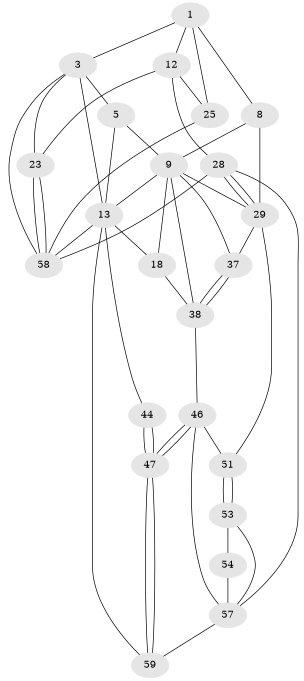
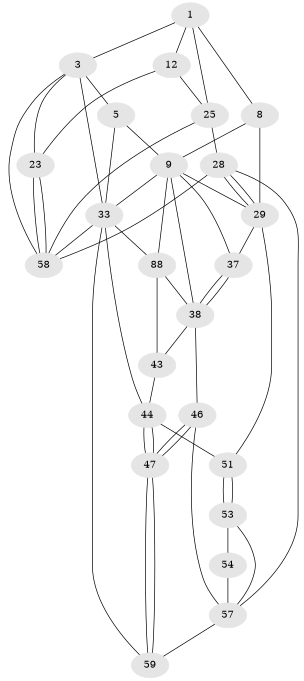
edge "12" -- "28": now "25" -- "28"
node "13": label "13" -> "33"
node "18": label "18" -> "88"
node "43": added
edge "46" -- "51": now "44" -- "51"
